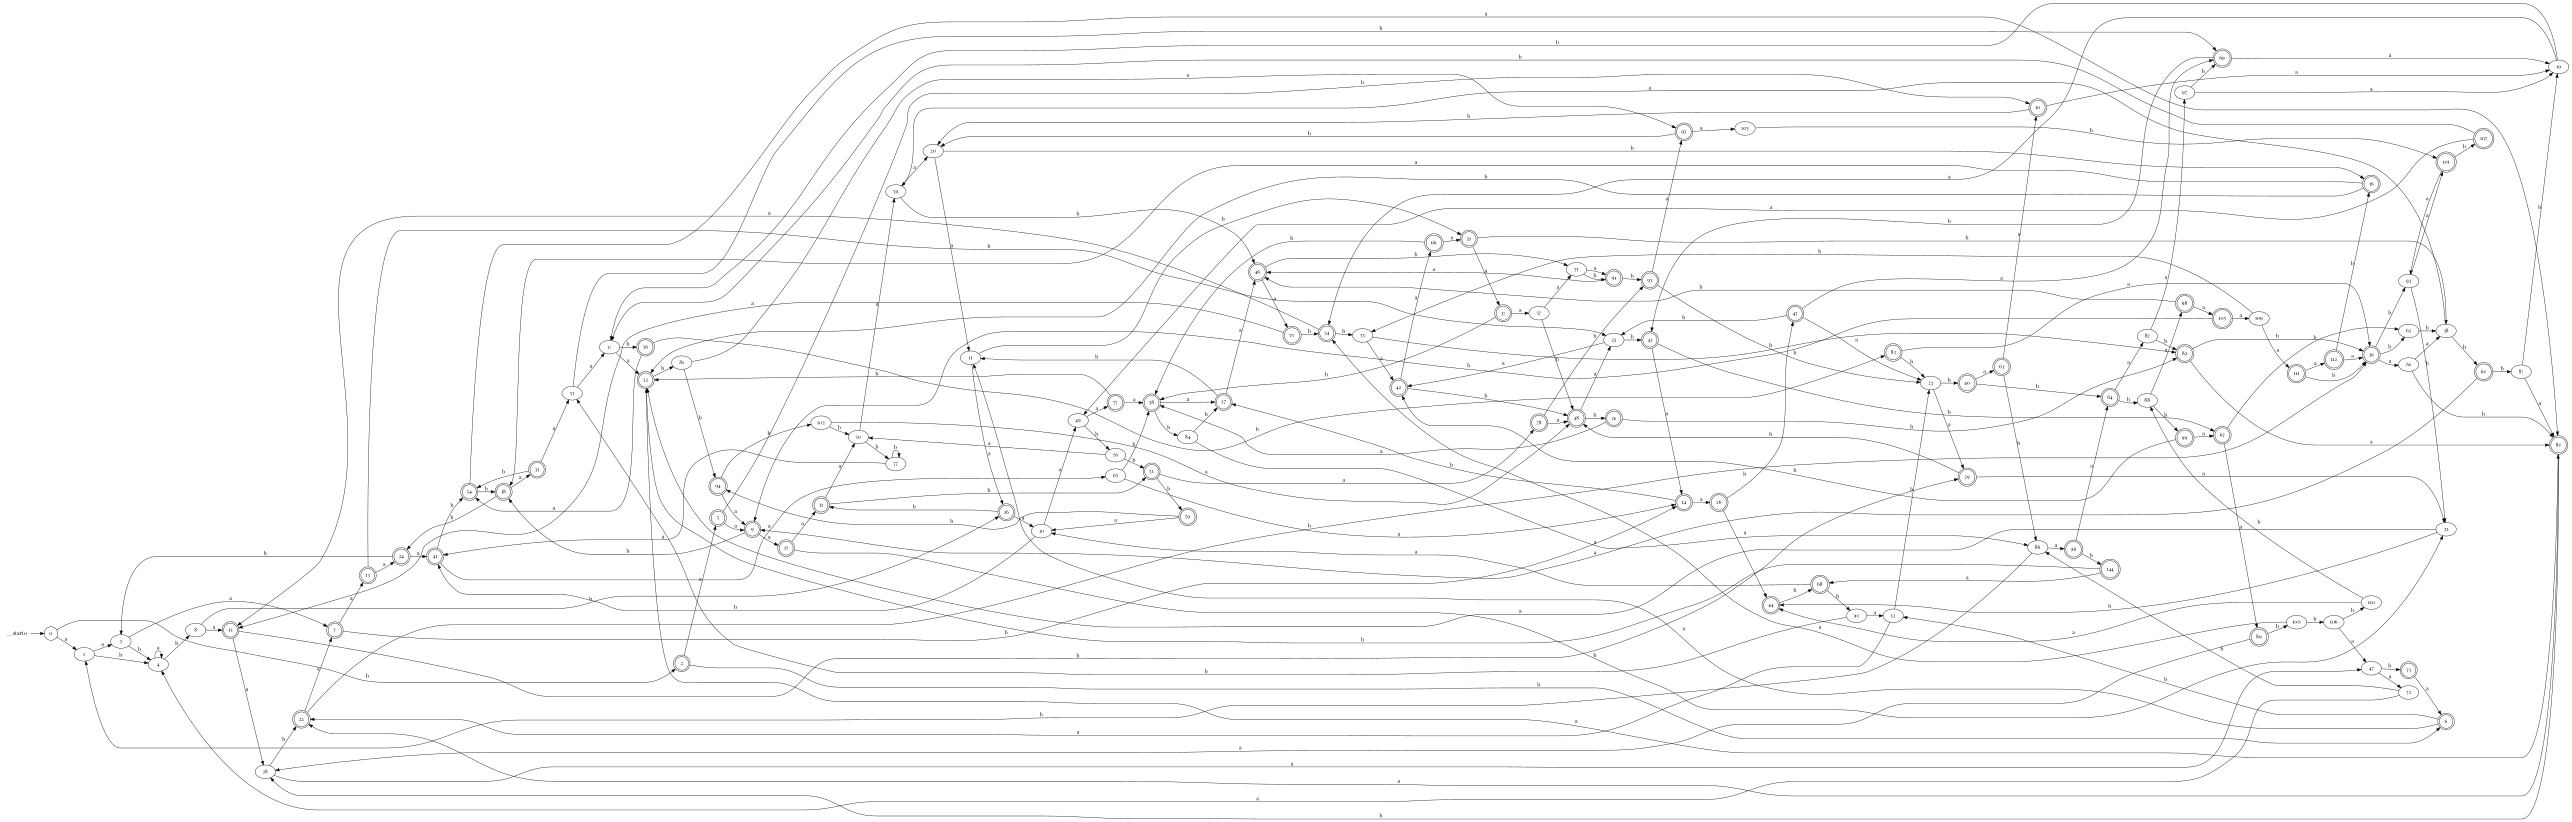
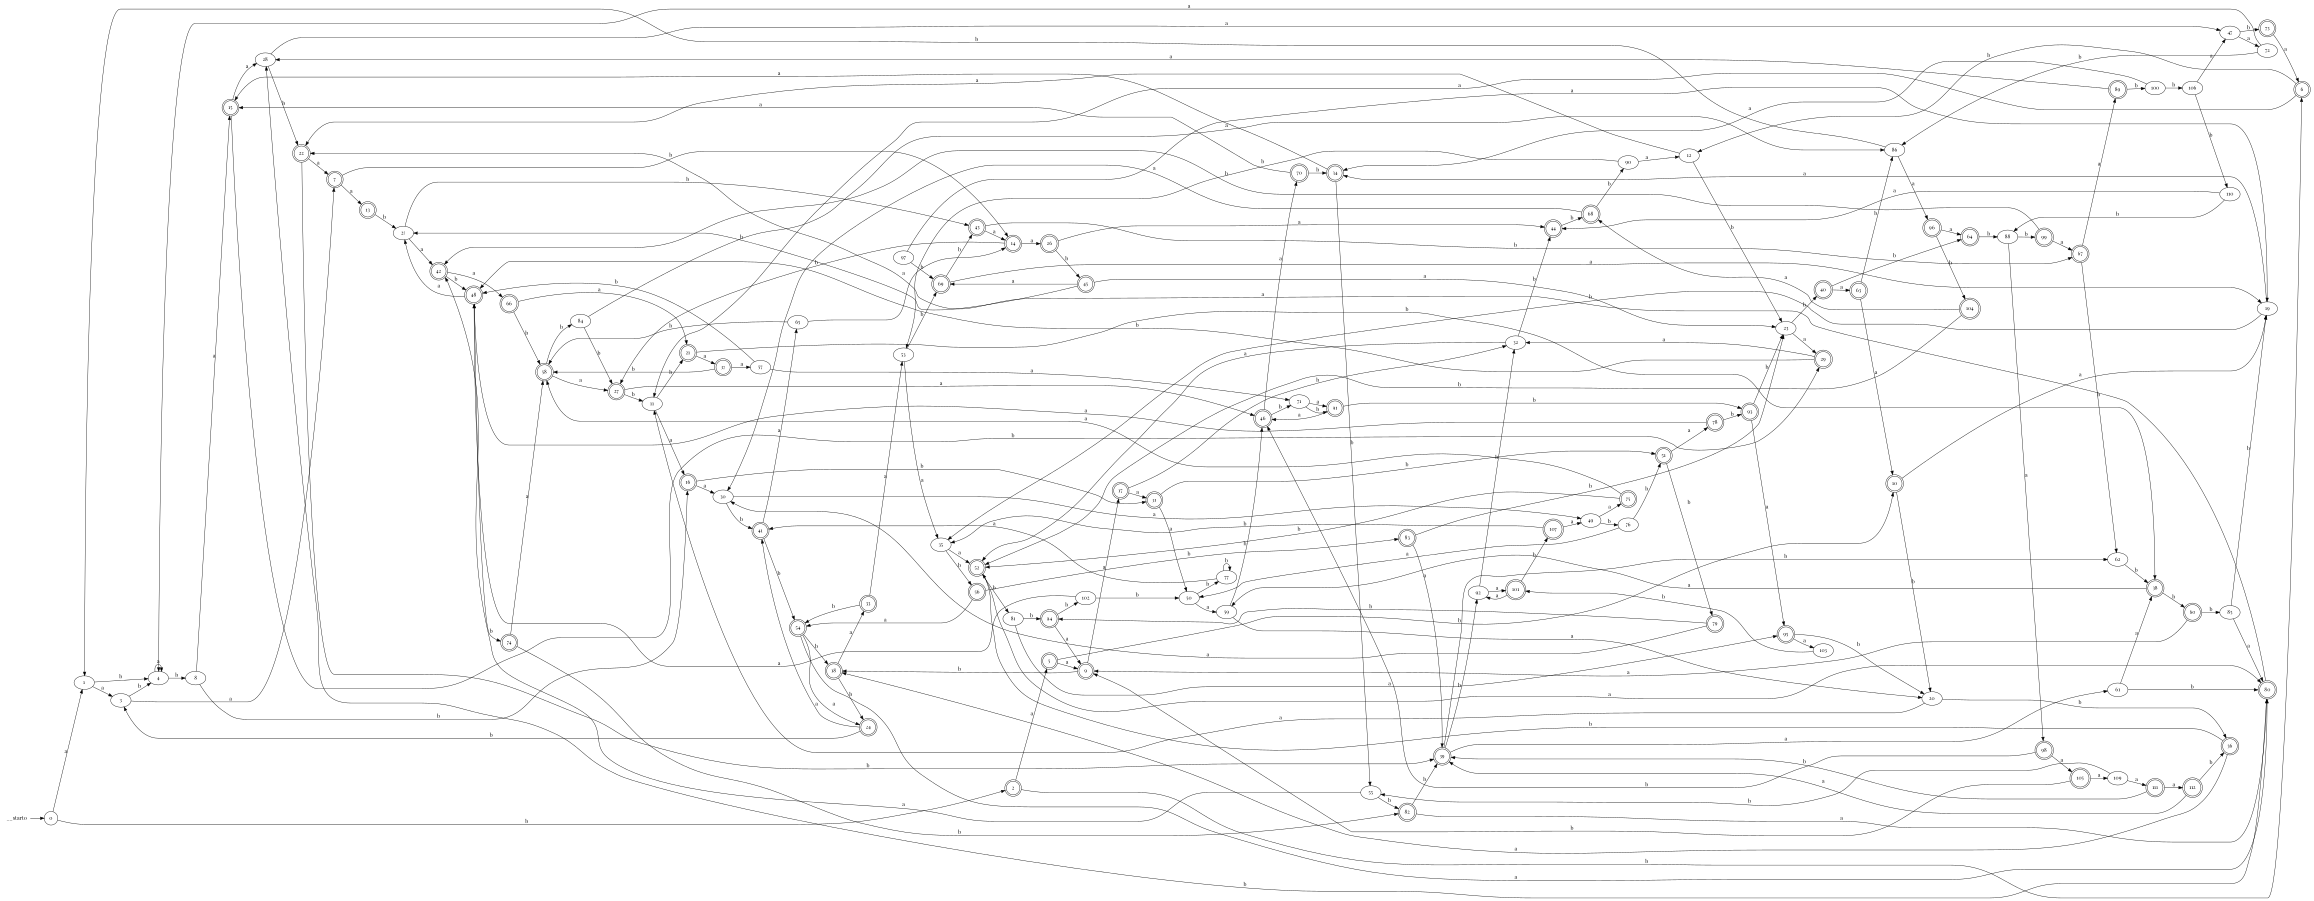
node "38": shape ellipse -> doublecircle
node "87": removed
edge "13" -> "24": now "54" -> "24"
node "144": label "144" -> "104"
